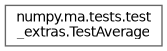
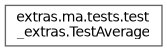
node "numpy.ma.tests.test _extras.TestAverage": label "numpy.ma.tests.test _extras.TestAverage" -> "extras.ma.tests.test _extras.TestAverage"
